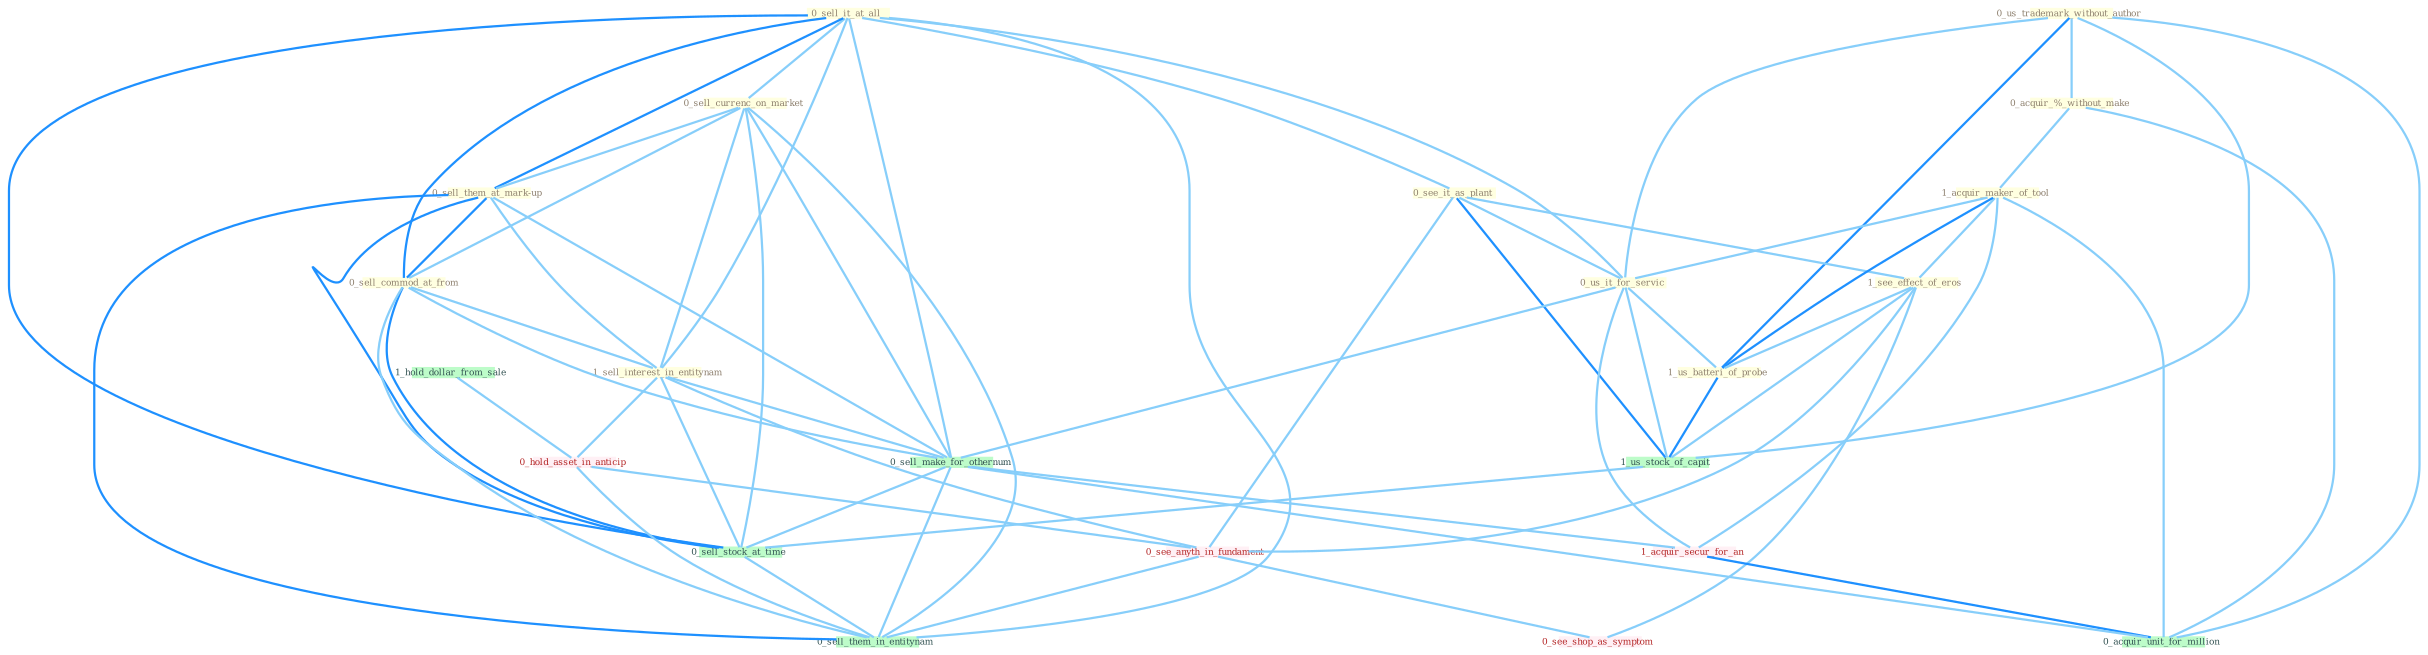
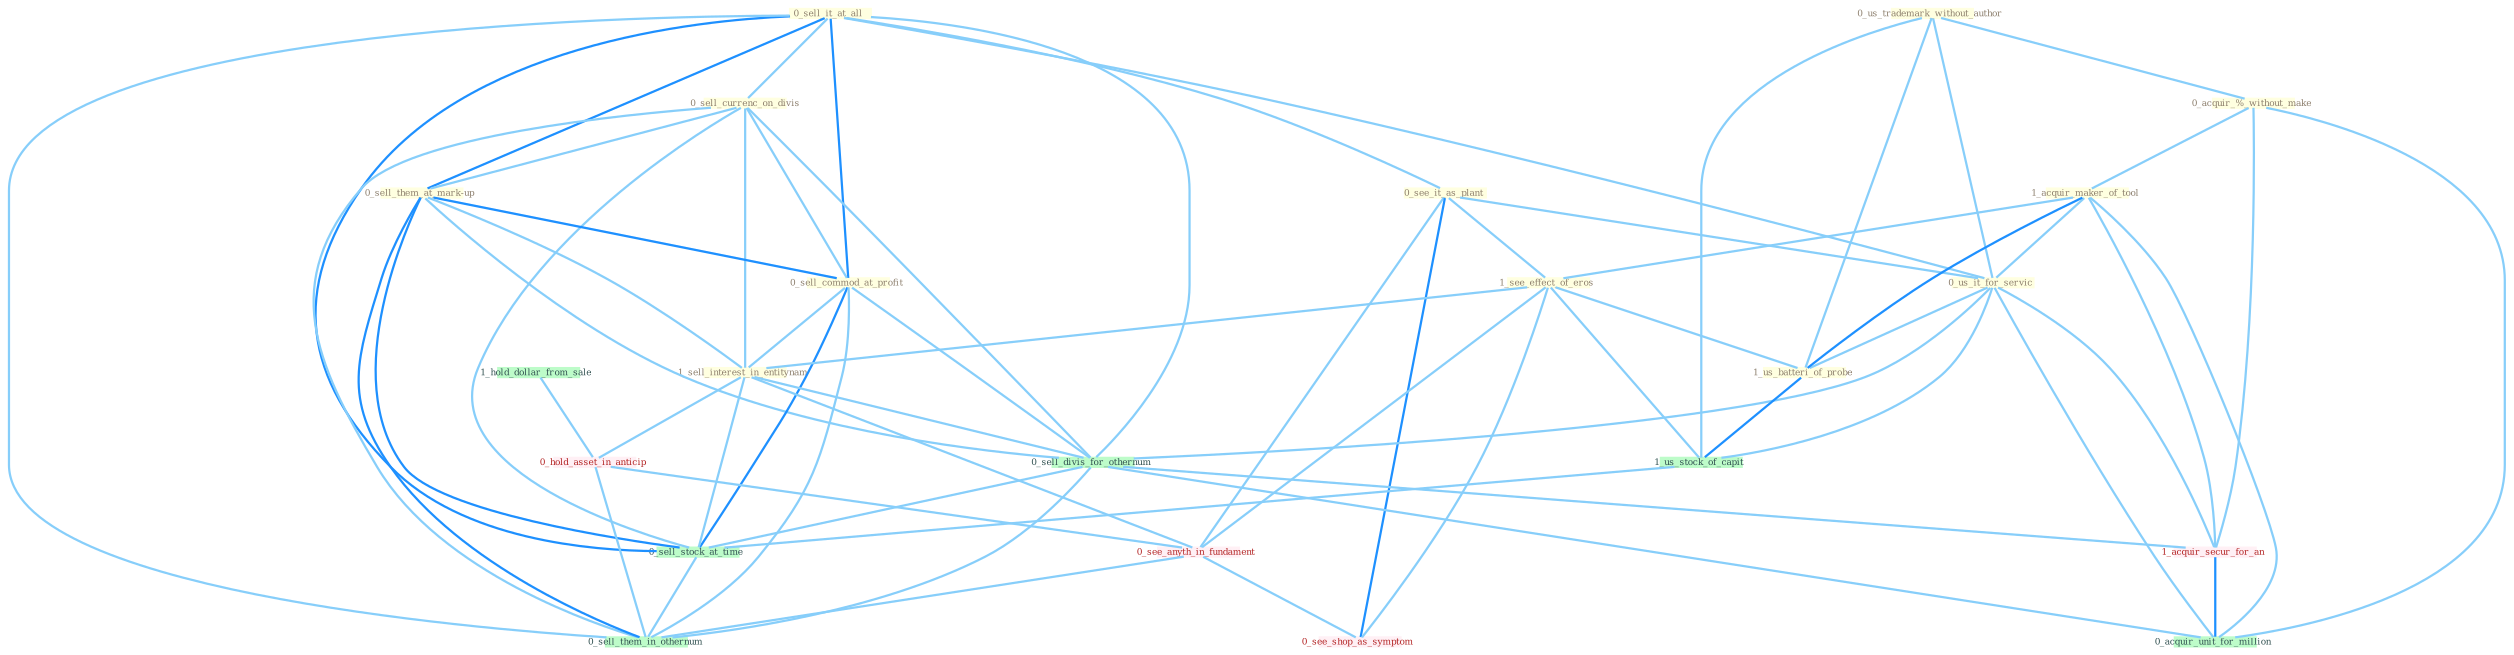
node "0_sell_currenc_on_market": label "0_sell_currenc_on_market" -> "0_sell_currenc_on_divis"
edge "0_sell_it_at_all" -- "1_sell_interest_in_entitynam": now "1_see_effect_of_eros" -- "1_sell_interest_in_entitynam"
edge "0_us_trademark_without_author" -- "1_us_batteri_of_probe": color #1e90ff -> #87cefa
node "0_sell_commod_at_from": label "0_sell_commod_at_from" -> "0_sell_commod_at_profit"
edge "0_us_trademark_without_author" -- "0_acquir_unit_for_million": now "0_us_it_for_servic" -- "0_acquir_unit_for_million"
edge "0_see_it_as_plant" -- "1_us_stock_of_capit": now "0_see_it_as_plant" -- "0_see_shop_as_symptom"
edge "0_acquir_%_without_make" -- "1_acquir_secur_for_an": added
node "0_sell_make_for_othernum": label "0_sell_make_for_othernum" -> "0_sell_divis_for_othernum"
node "0_sell_them_in_entitynam": label "0_sell_them_in_entitynam" -> "0_sell_them_in_othernum"
